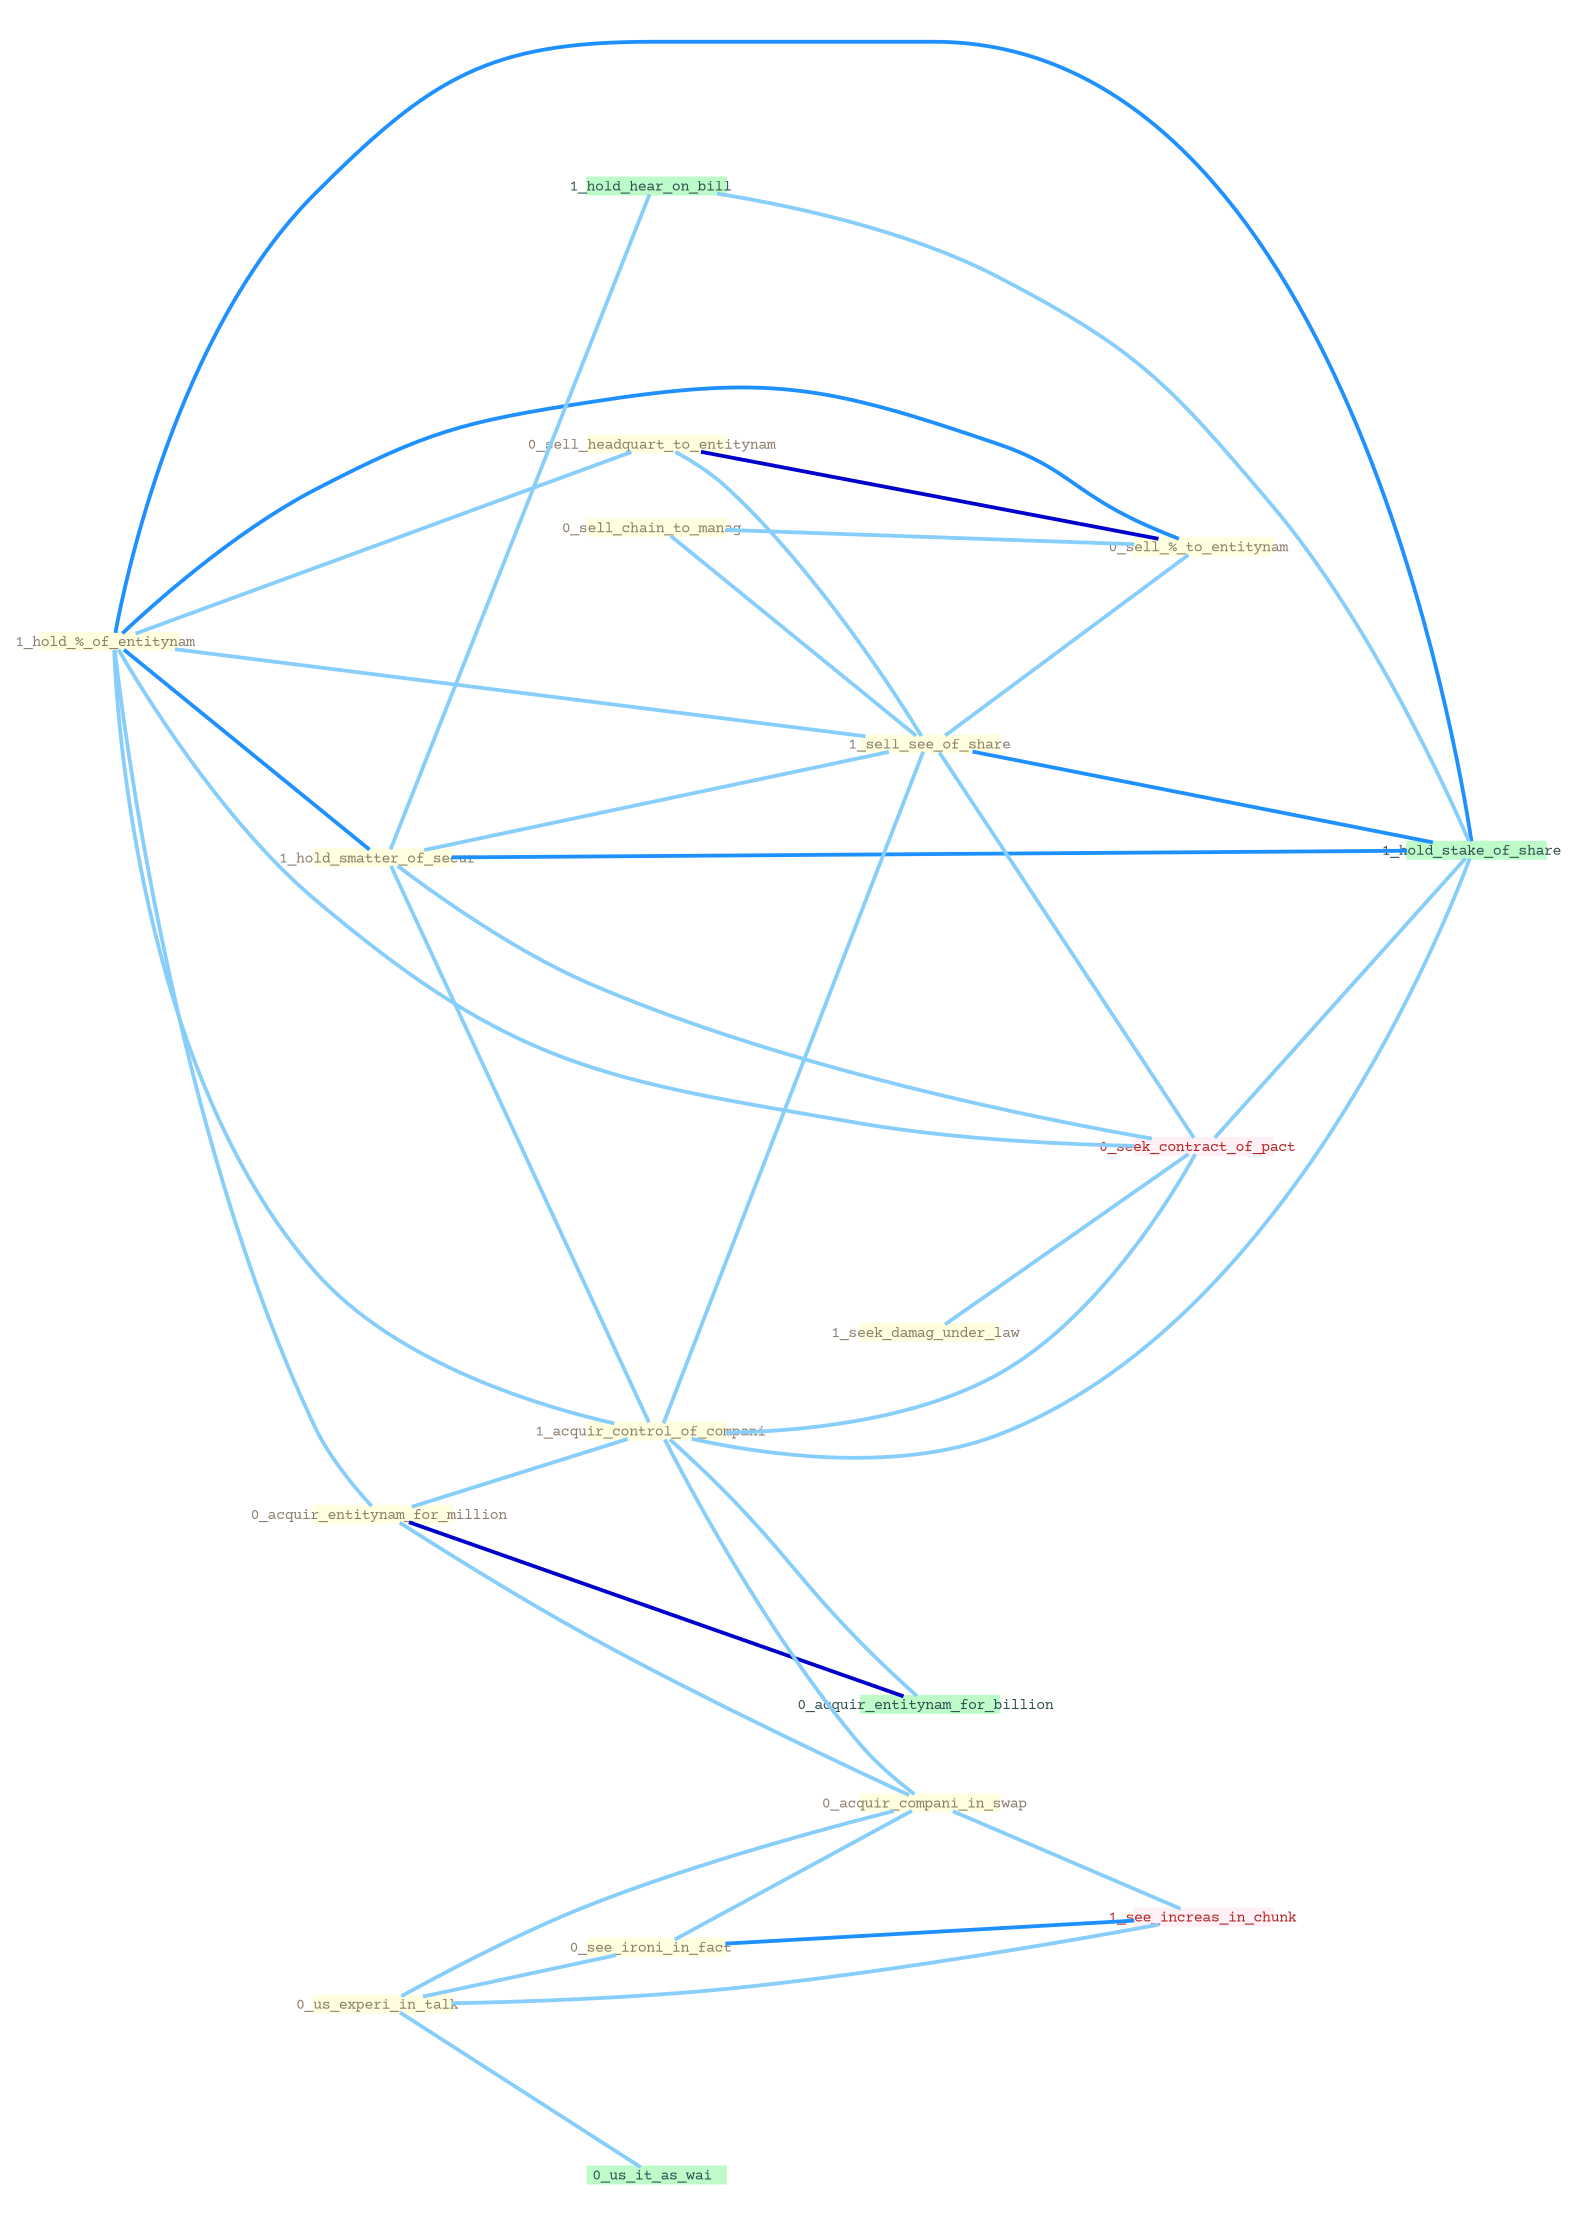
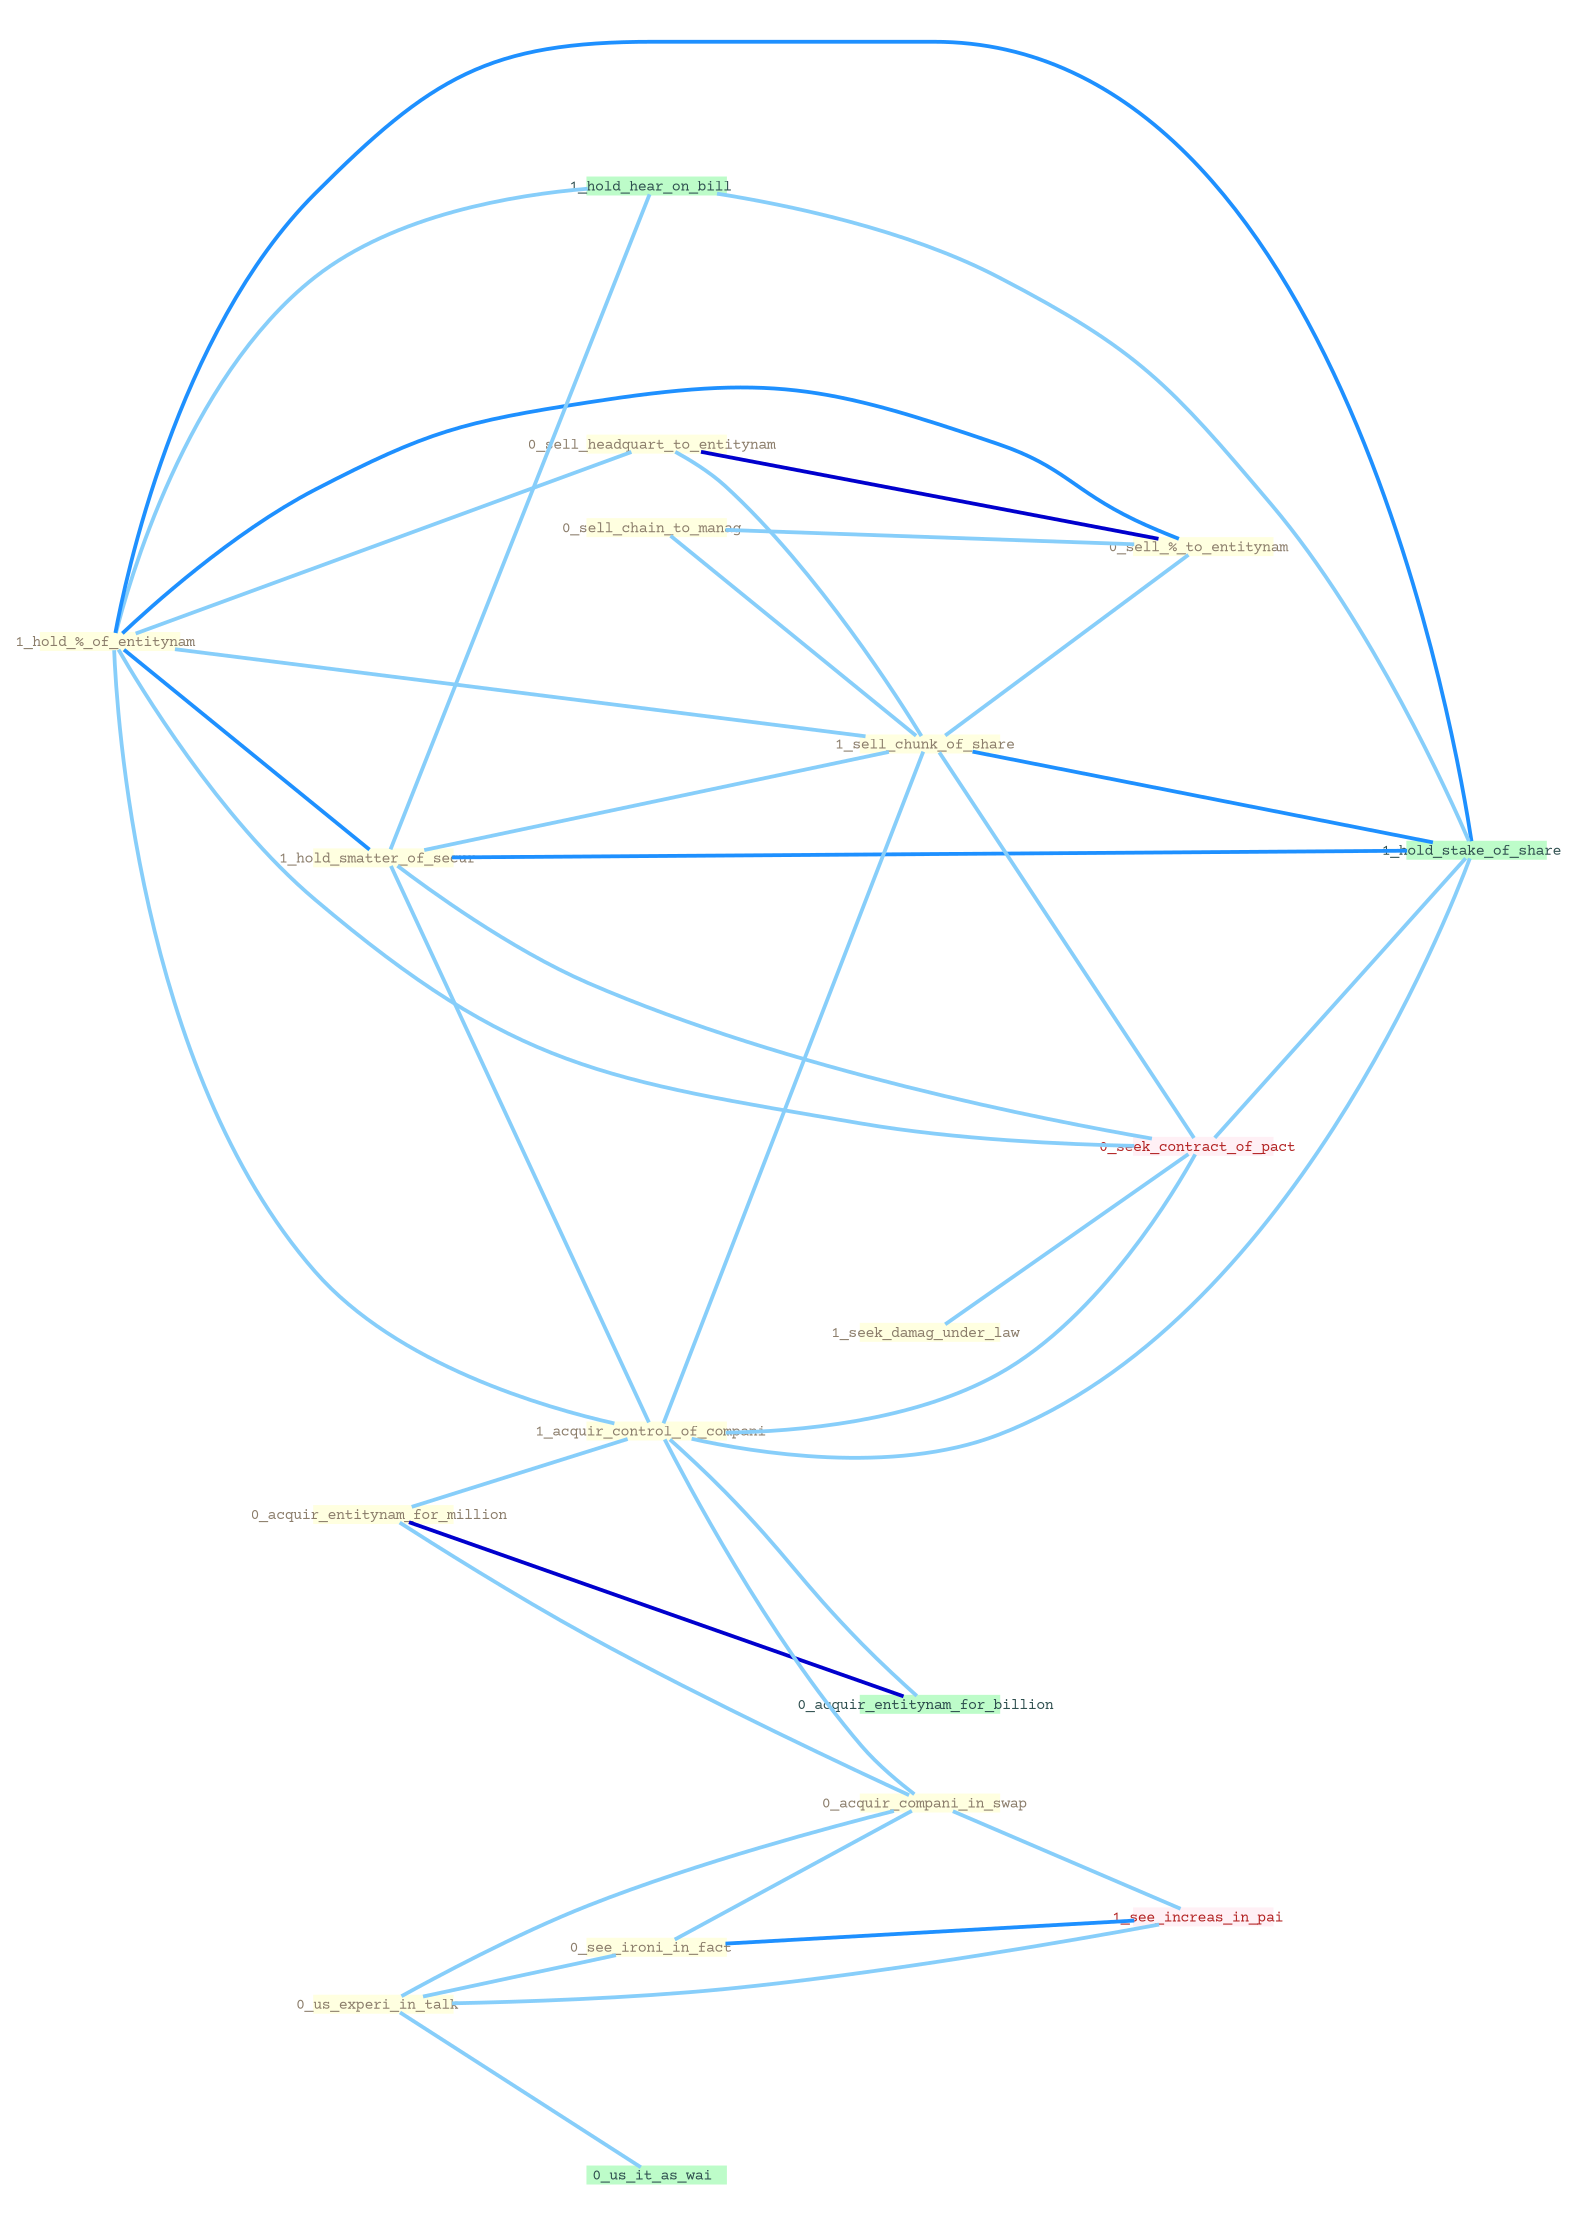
node "1_sell_see_of_share": label "1_sell_see_of_share" -> "1_sell_chunk_of_share"
edge "1_hold_%_of_entitynam" -- "0_acquir_entitynam_for_million": now "1_hold_%_of_entitynam" -- "1_hold_hear_on_bill"
node "1_see_increas_in_chunk": label "1_see_increas_in_chunk" -> "1_see_increas_in_pai"
